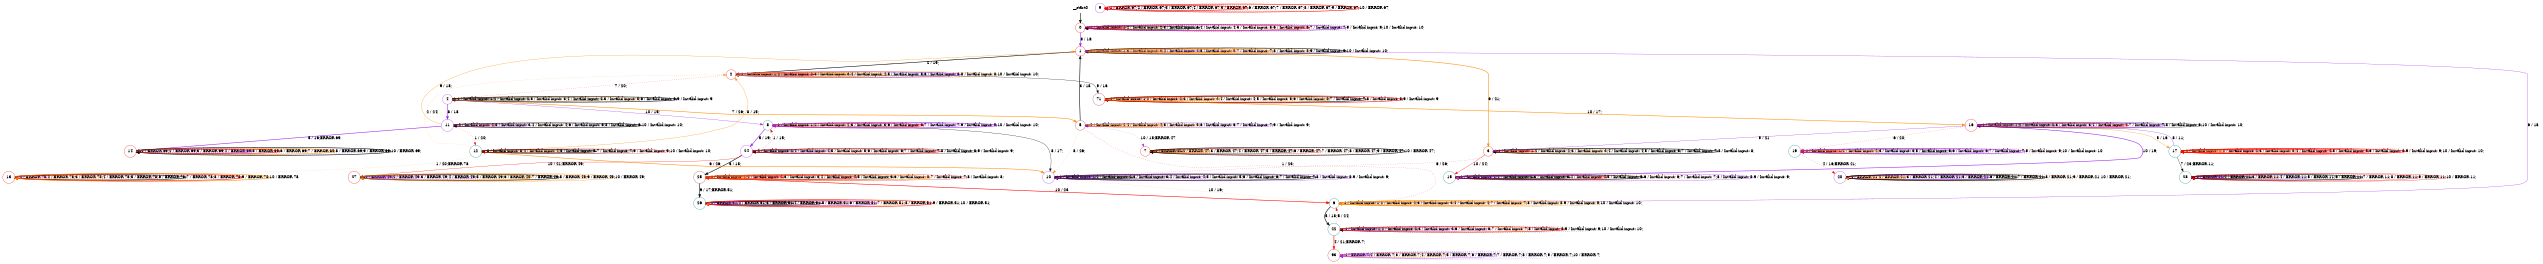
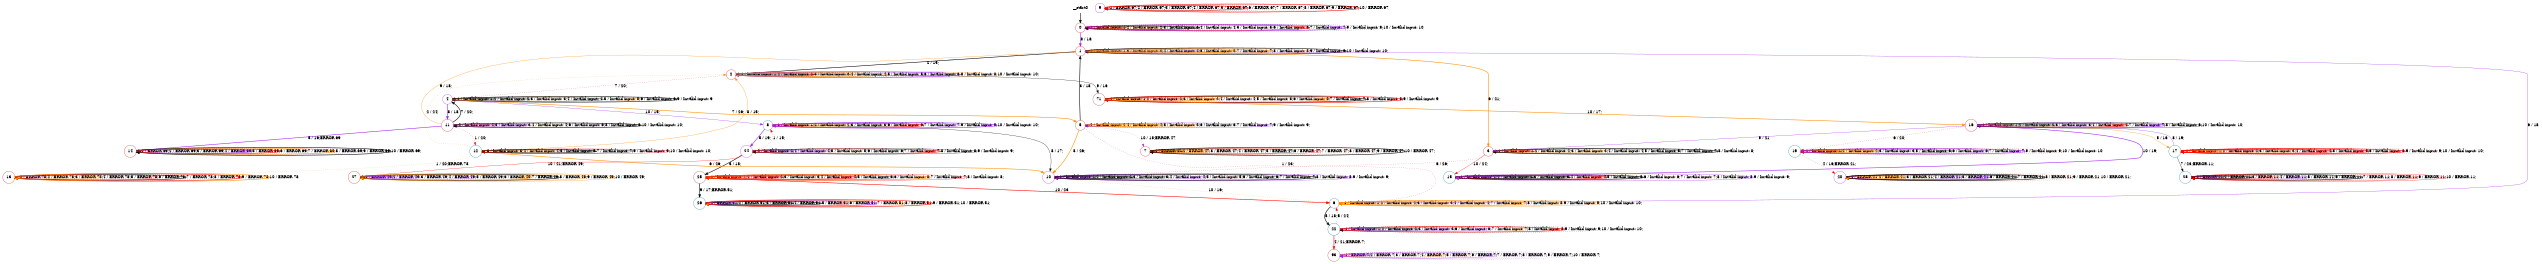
edge "11" -> "4": added, label "7 / 20;"
node "11": color purple -> red
edge "17" -> "16": label "8 / 11;" -> "8 / 19;"
edge "5" -> "10": style dotted -> bold
